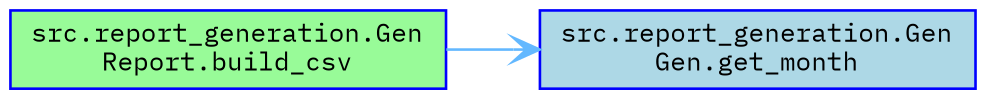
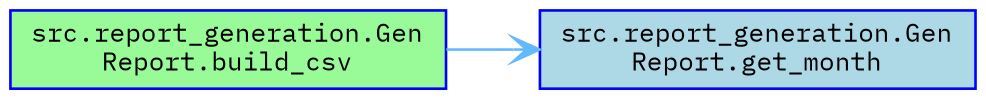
node "src.report_generation.Gen Gen.get_month": label "src.report_generation.Gen Gen.get_month" -> "src.report_generation.Gen Report.get_month"
